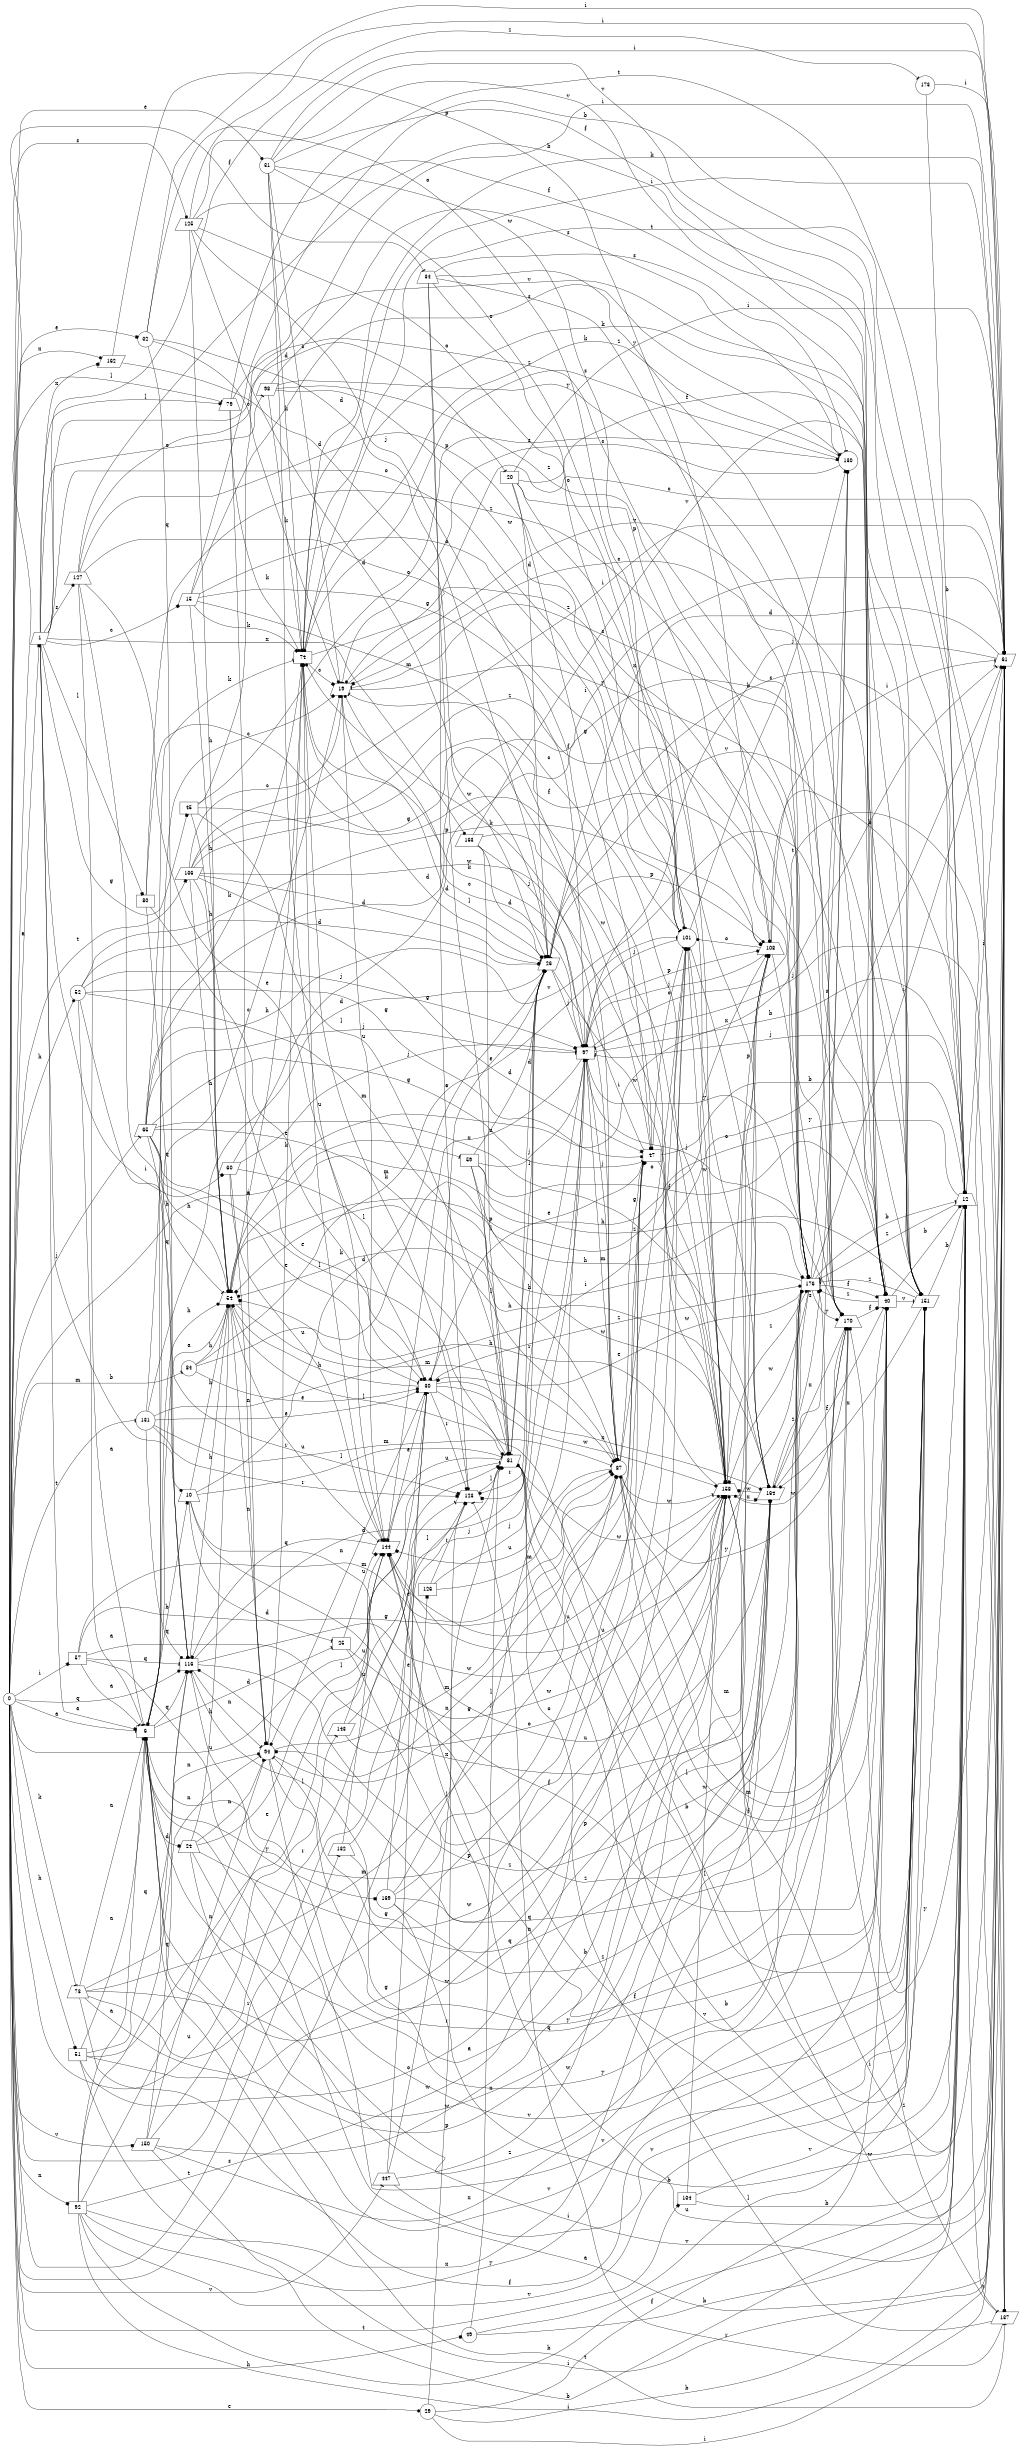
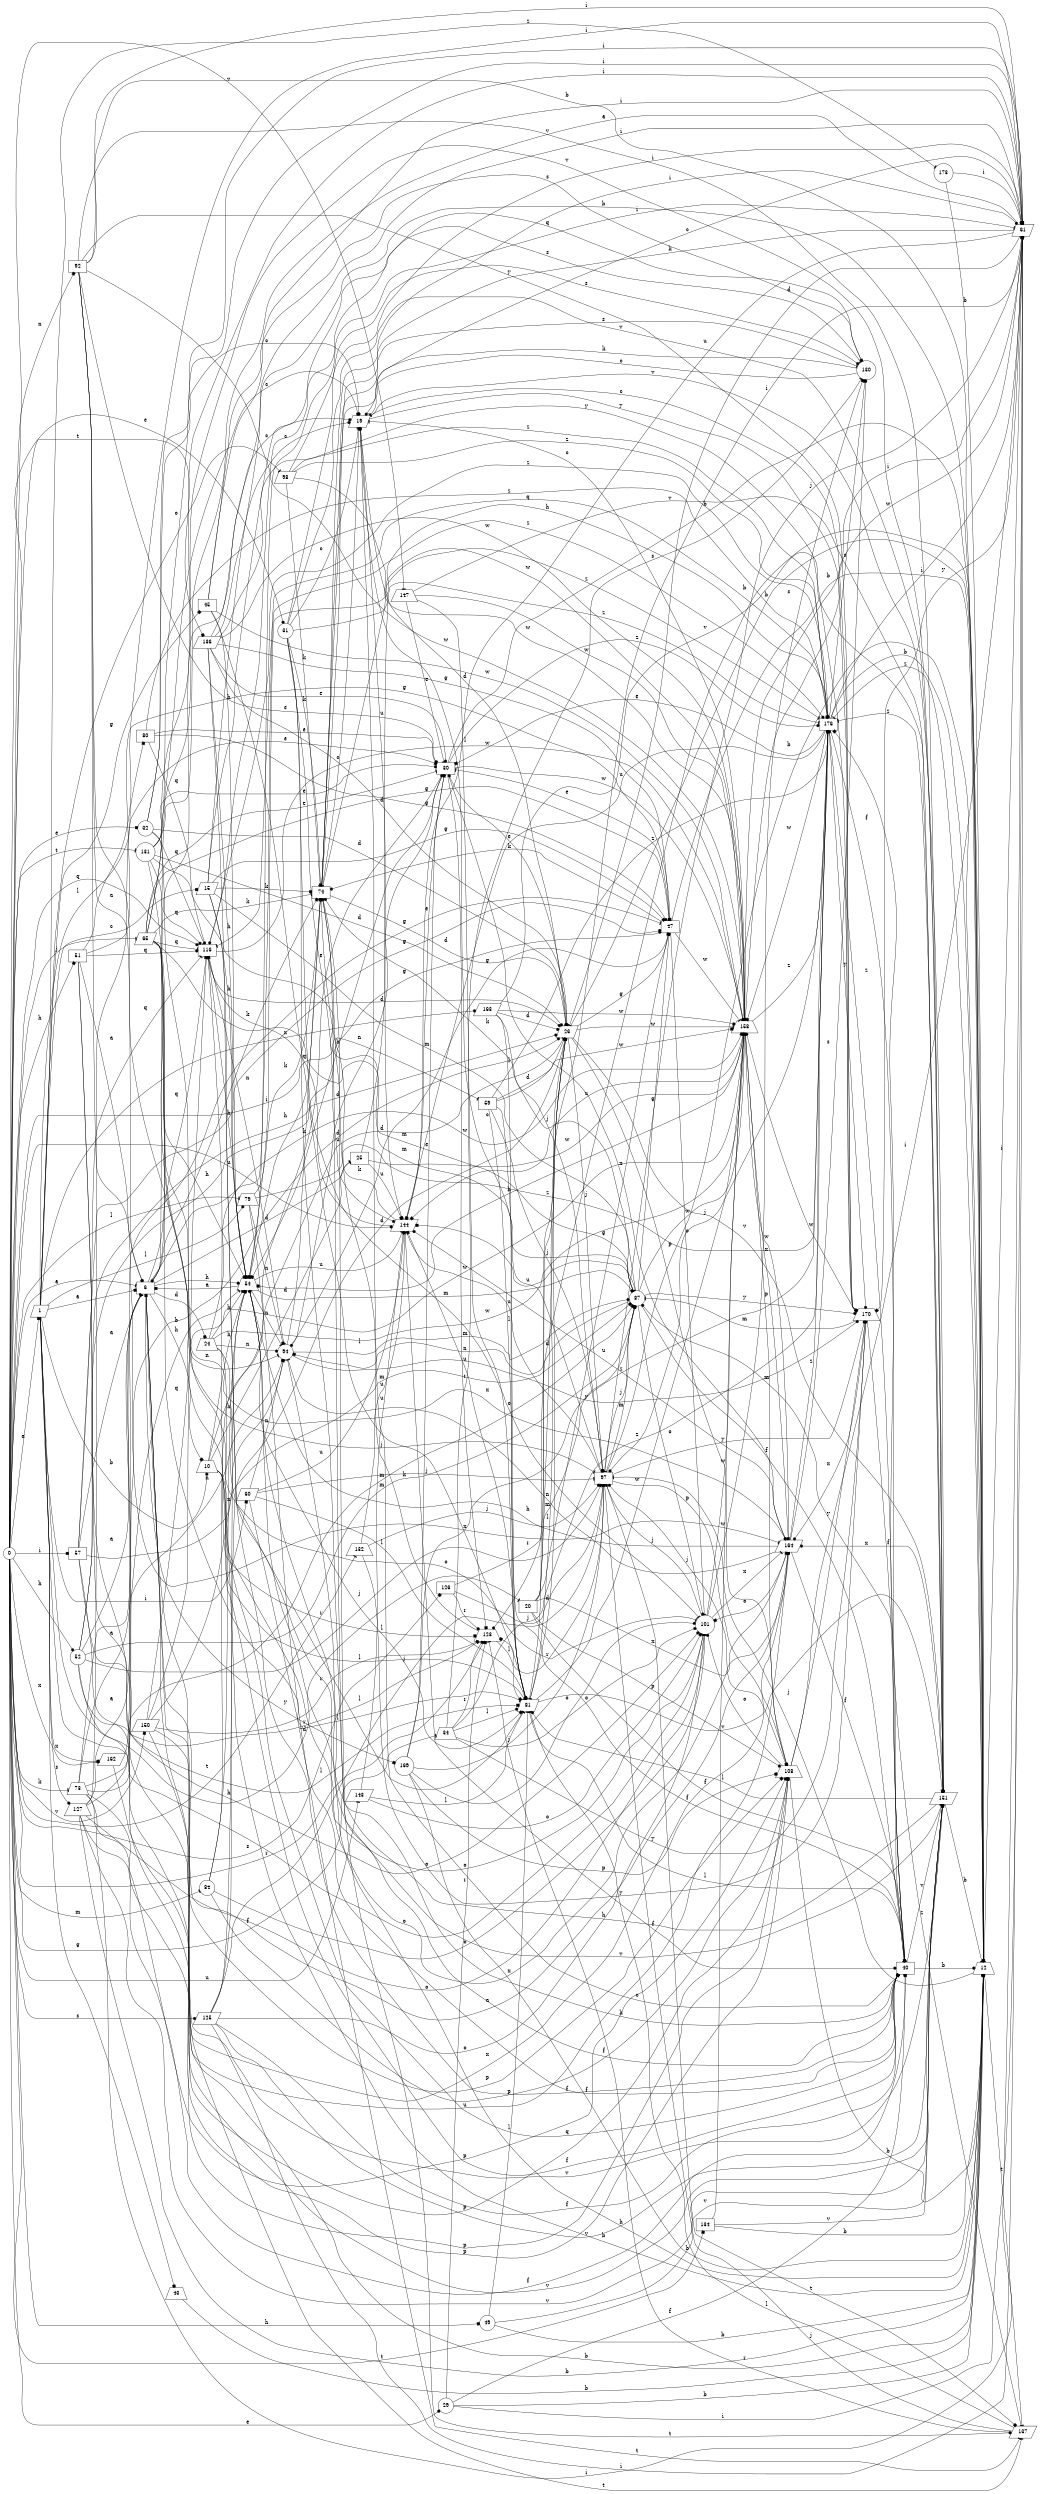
edge "26" -> "47": added, label "g"
edge "57" -> "164": label "x" -> "u"
node "447": label "447" -> "147"
node "43": added
